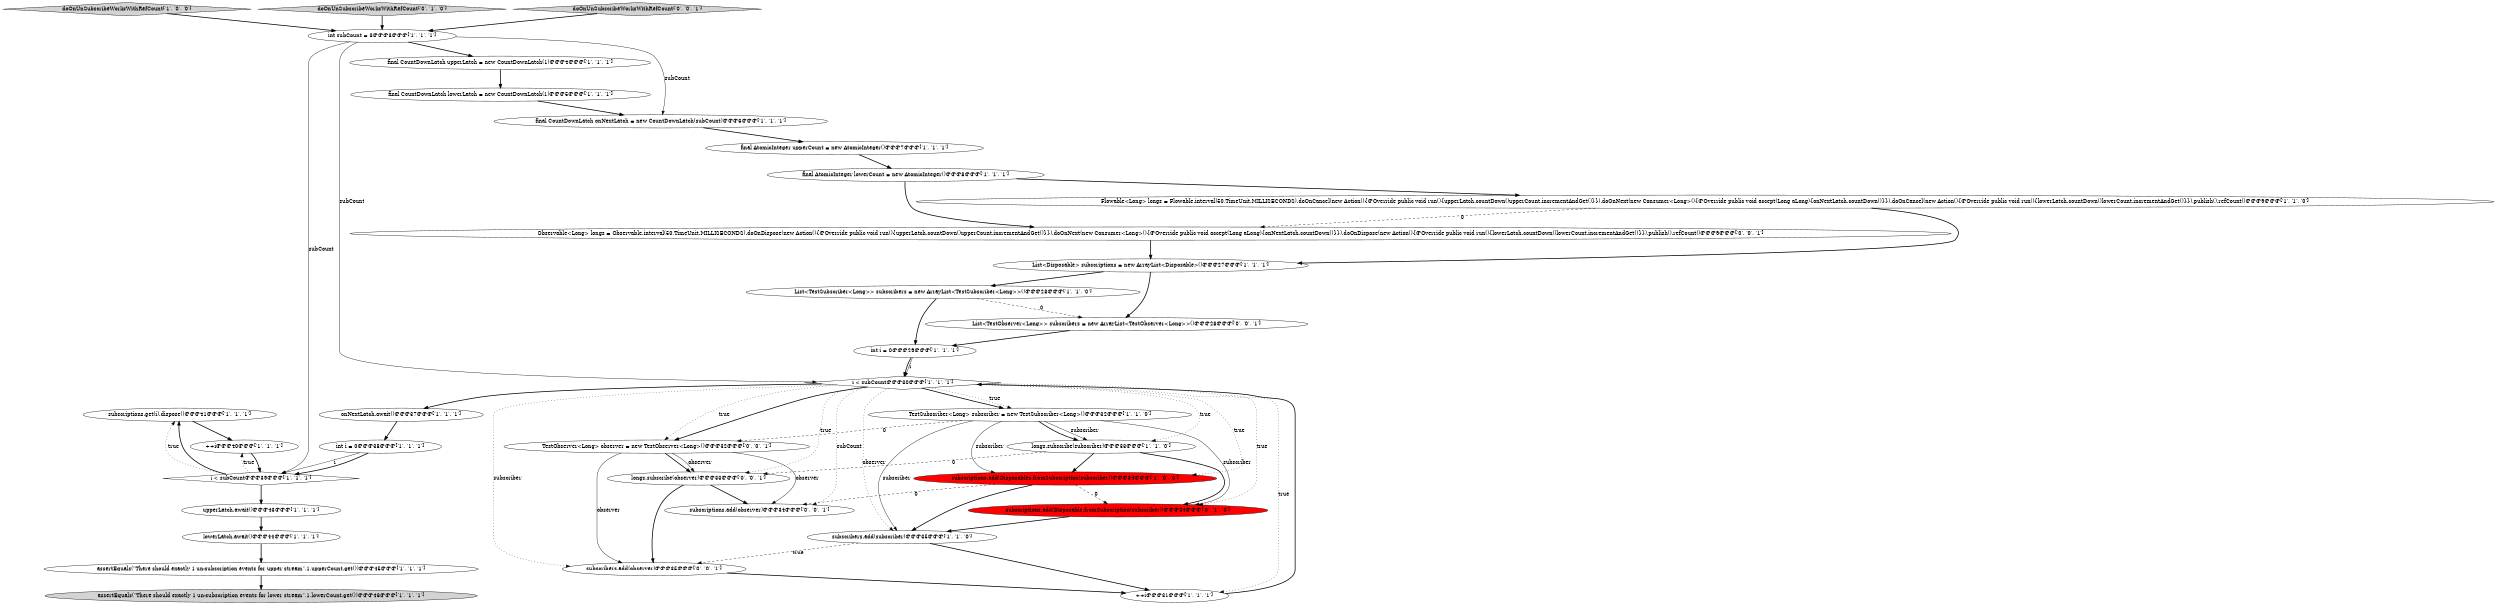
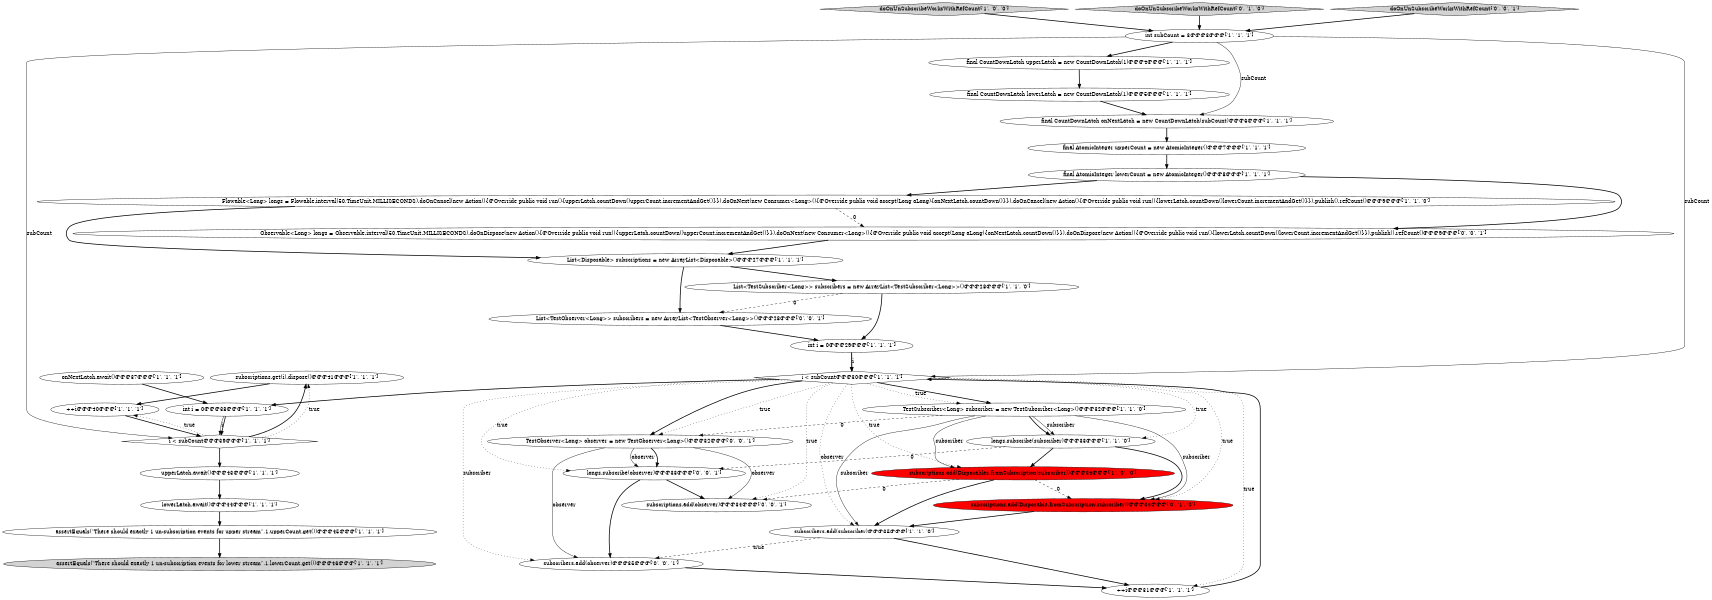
edge "i < subCount@@@30@@@['1', '1', '1']" -> "onNextLatch.await()@@@37@@@['1', '1', '1']": now "i < subCount@@@30@@@['1', '1', '1']" -> "int i = 0@@@38@@@['1', '1', '1']"
edge "i < subCount@@@30@@@['1', '1', '1']" -> "subscriptions.add(observer)@@@34@@@['0', '0', '1']": label "subCount" -> "true"
